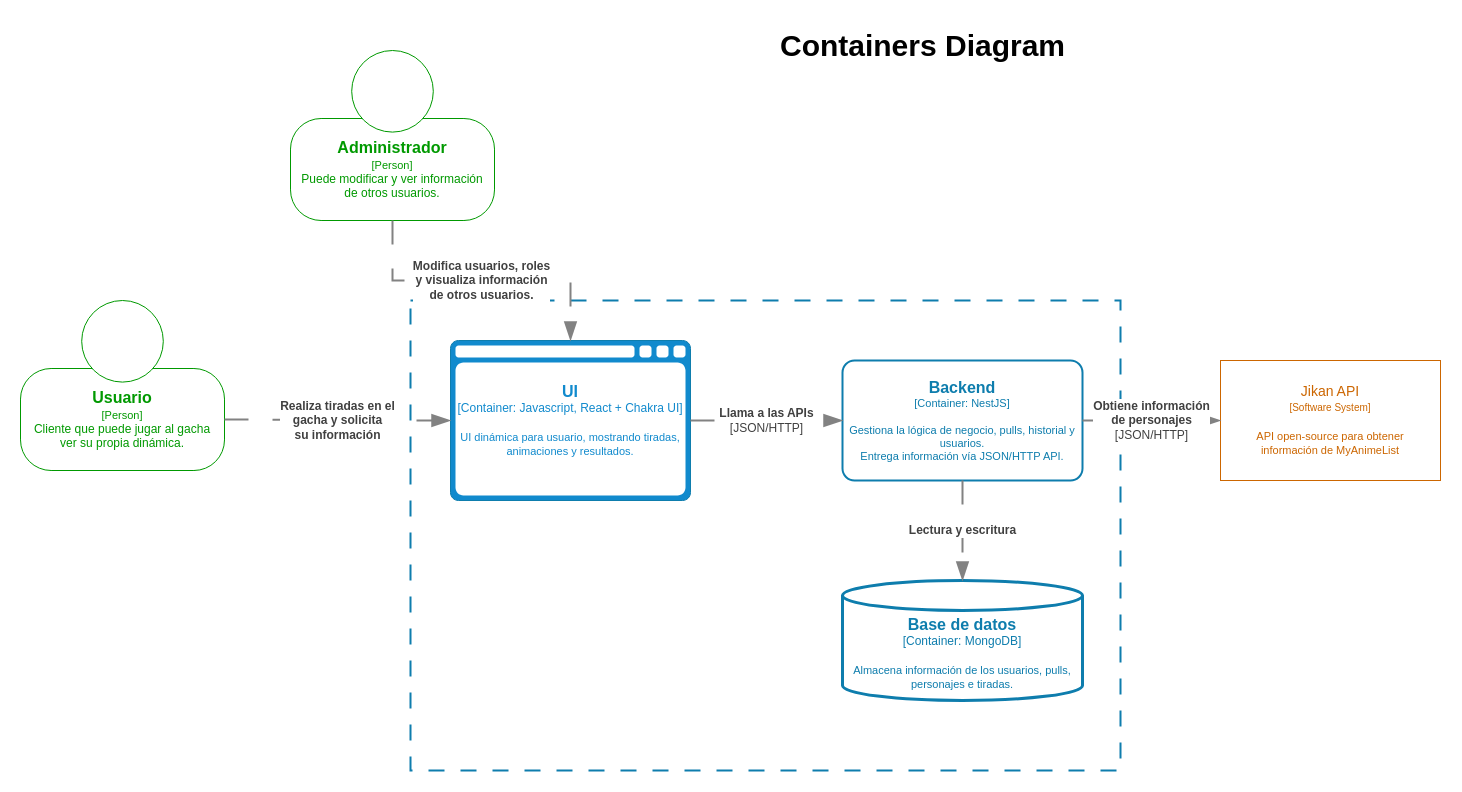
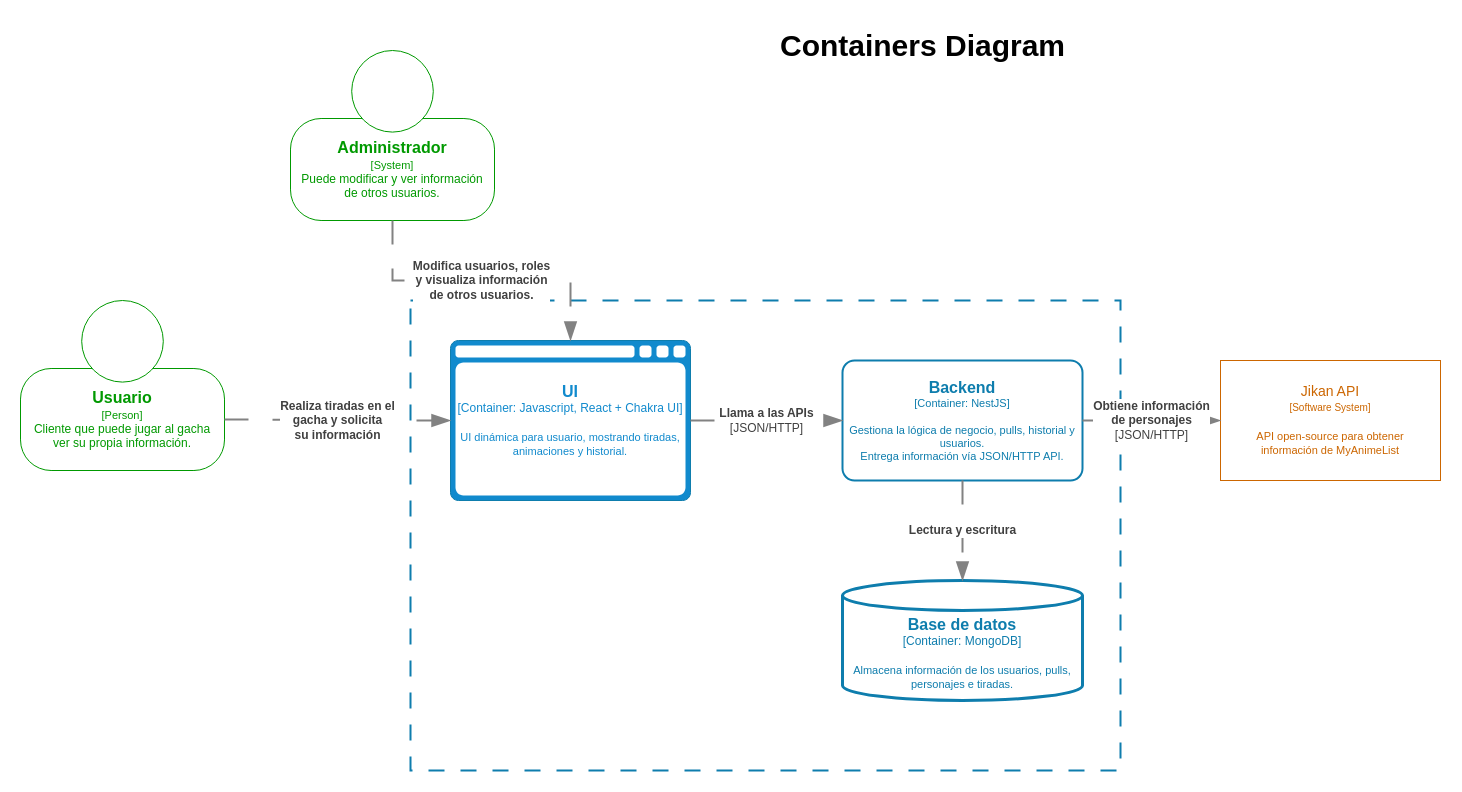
node "Administrador [Person] Puede modificar y ver información de otros usuarios.": label "Administrador [Person] Puede modificar y ver información de otros usuarios." -> "Administrador [System] Puede modificar y ver información de otros usuarios."
node "Usuario [Person] Cliente que puede jugar al gacha ver su propia dinámica.": label "Usuario [Person] Cliente que puede jugar al gacha ver su propia dinámica." -> "Usuario [Person] Cliente que puede jugar al gacha ver su propia información."
node "UI [Container: Javascript, React + Chakra UI] UI dinámica para usuario, mostrando tiradas, animaciones y resultados.": label "UI [Container: Javascript, React + Chakra UI] UI dinámica para usuario, mostrando tiradas, animaciones y resultados." -> "UI [Container: Javascript, React + Chakra UI] UI dinámica para usuario, mostrando tiradas, animaciones y historial."
